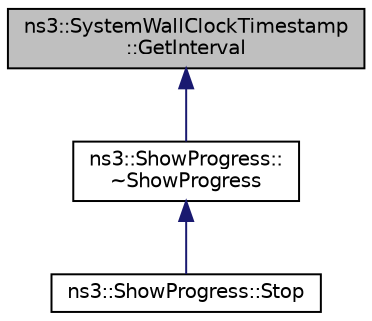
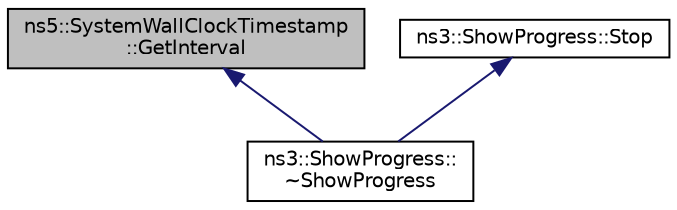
node "ns3::SystemWallClockTimestamp ::GetInterval": label "ns3::SystemWallClockTimestamp ::GetInterval" -> "ns5::SystemWallClockTimestamp ::GetInterval"
edge "ns3::ShowProgress::Stop" -> "ns3::ShowProgress:: ~ShowProgress": reversed
